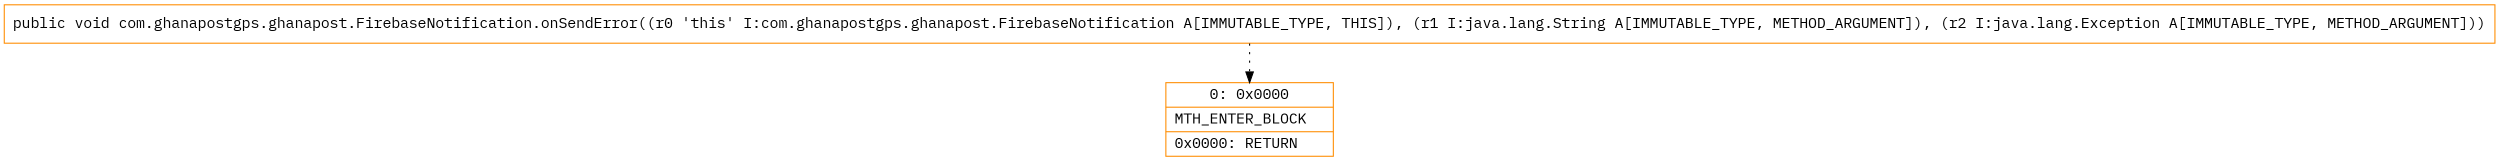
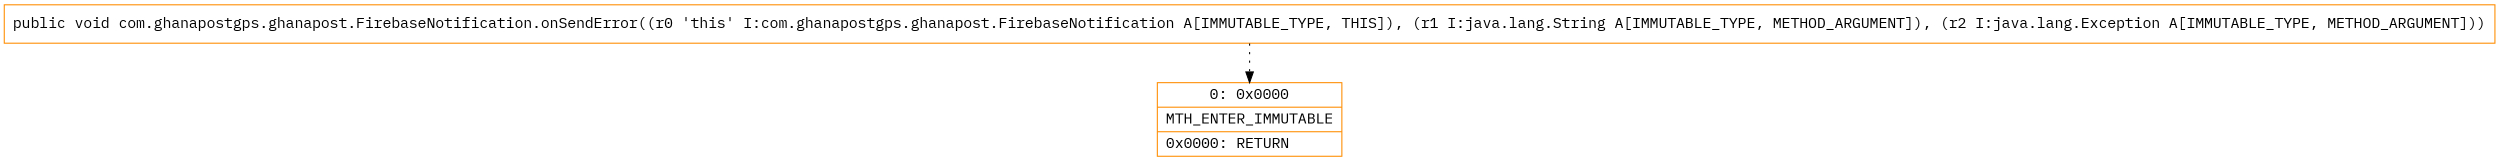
node "0: 0x0000": text "MTH_ENTER_BLOCK" -> "MTH_ENTER_IMMUTABLE"
